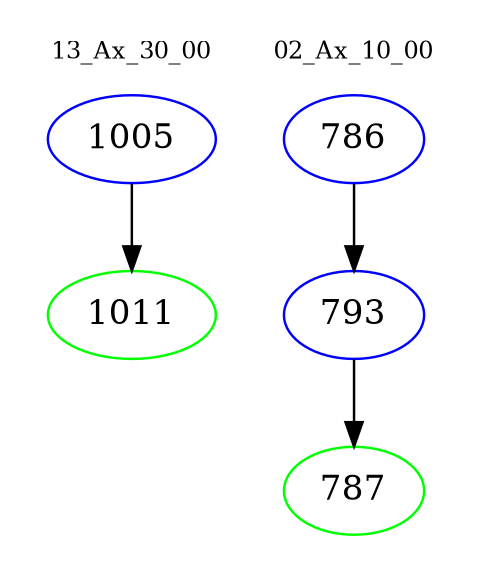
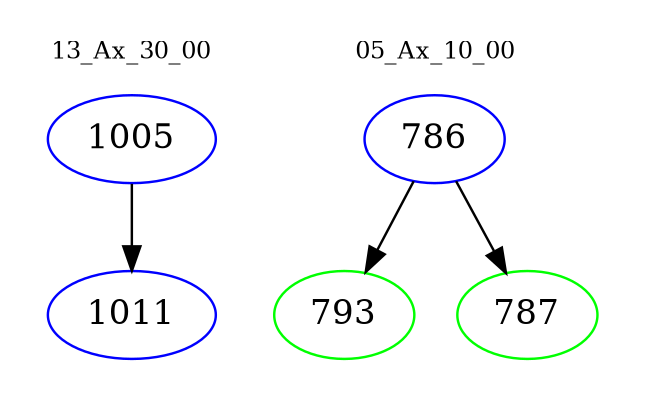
cluster "02_Ax_10_00": label "02_Ax_10_00" -> "05_Ax_10_00"
node "1011": color green -> blue
node "793": color blue -> green
edge "793" -> "787": now "786" -> "787"
